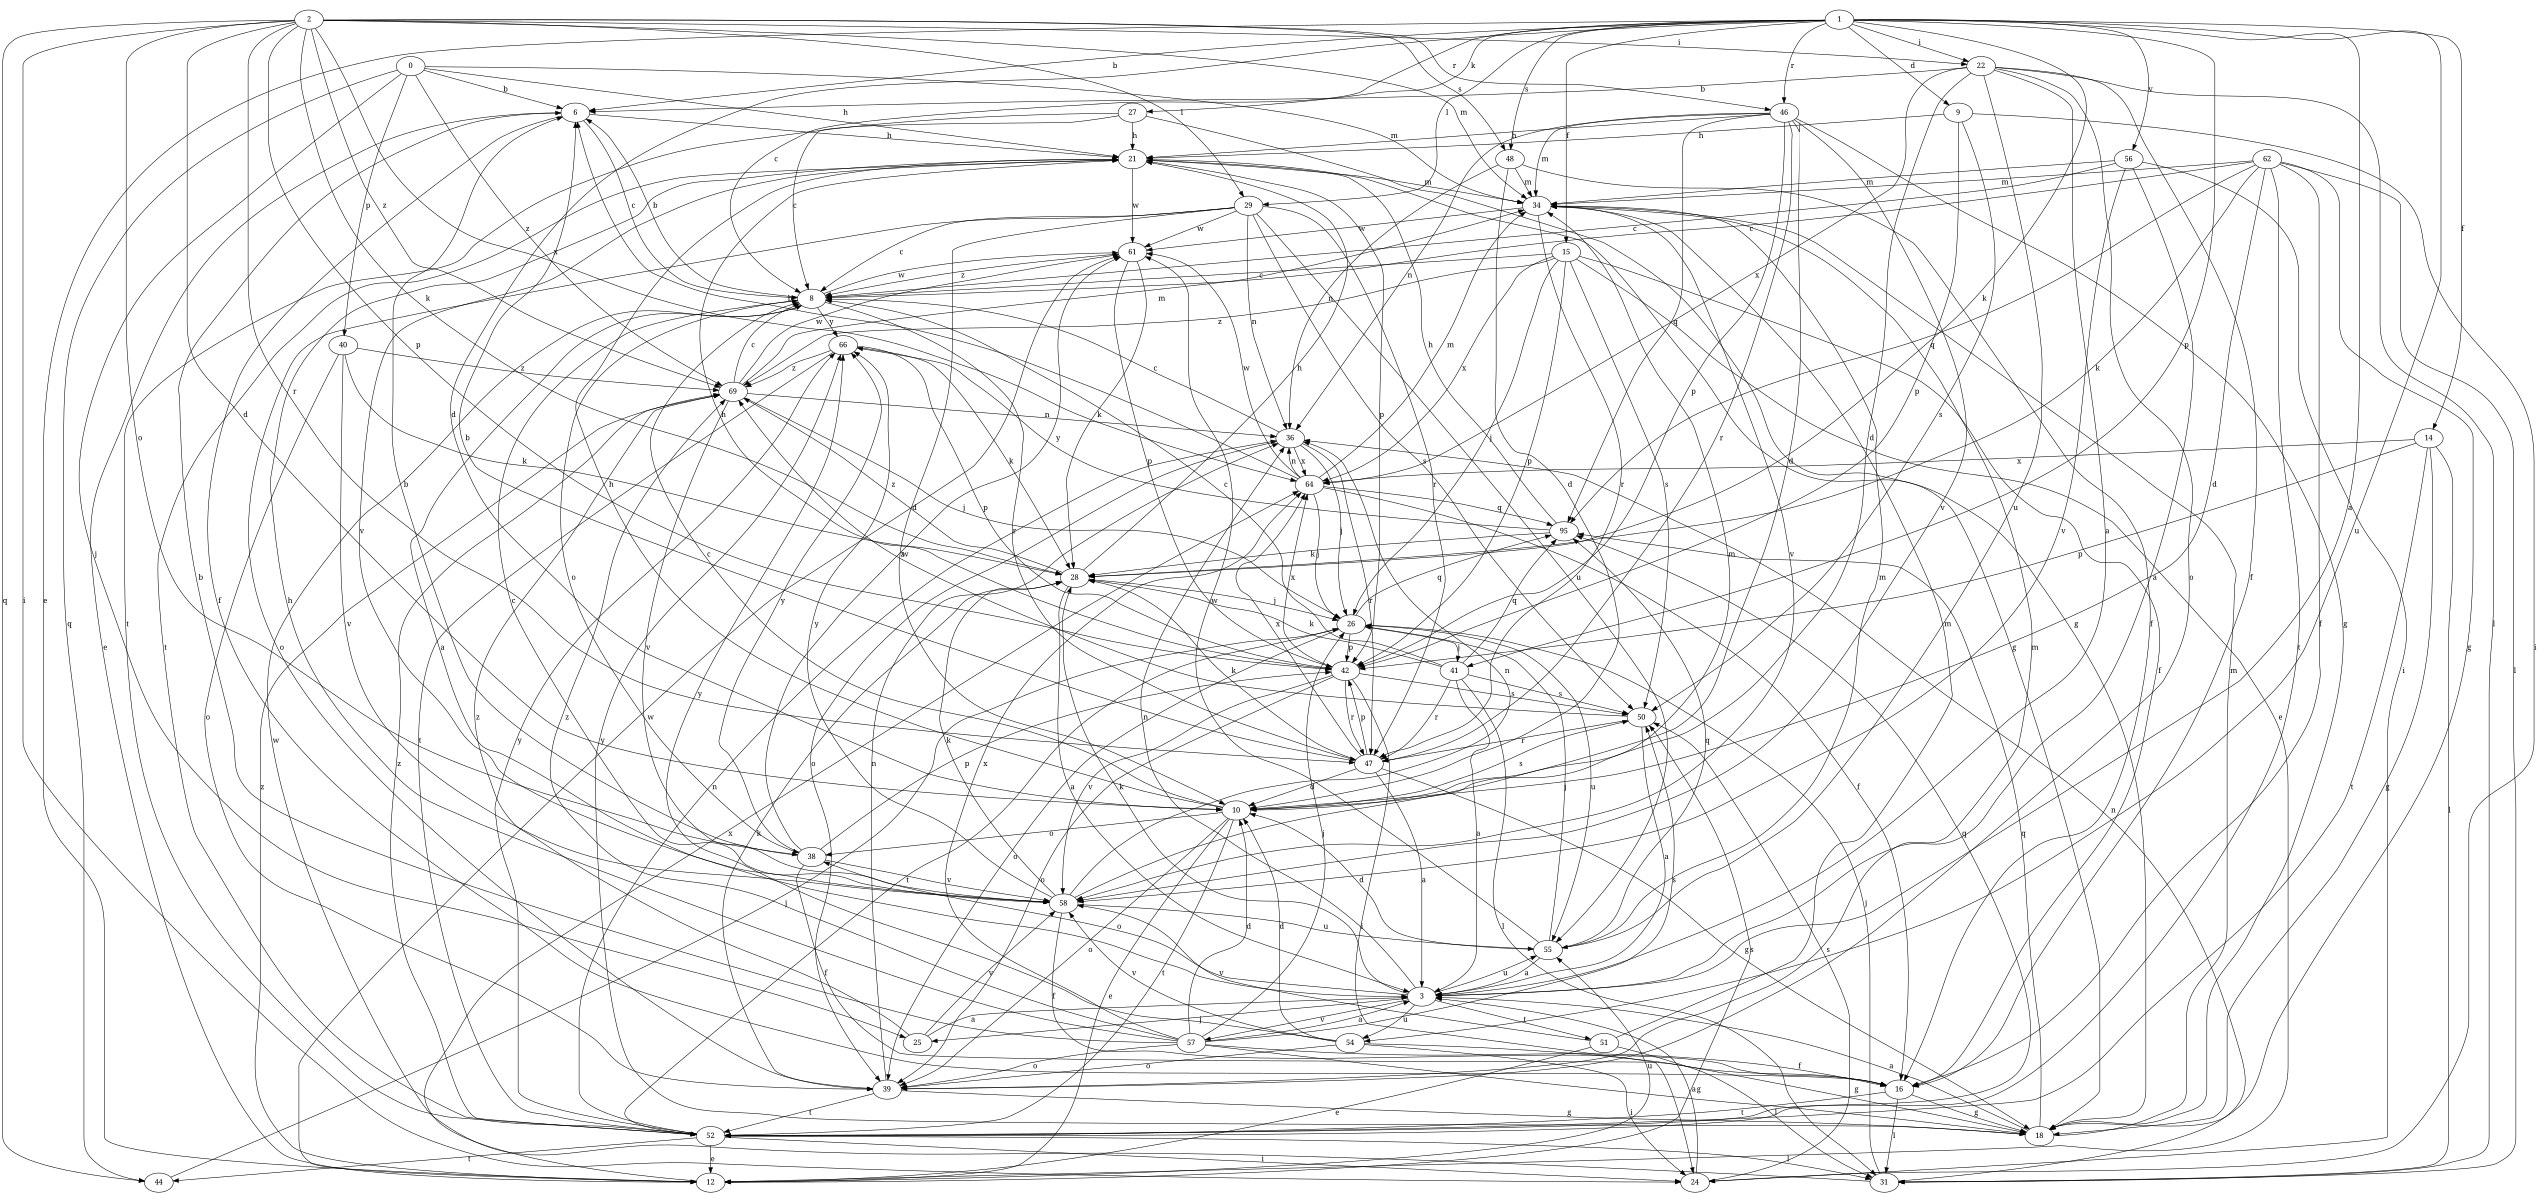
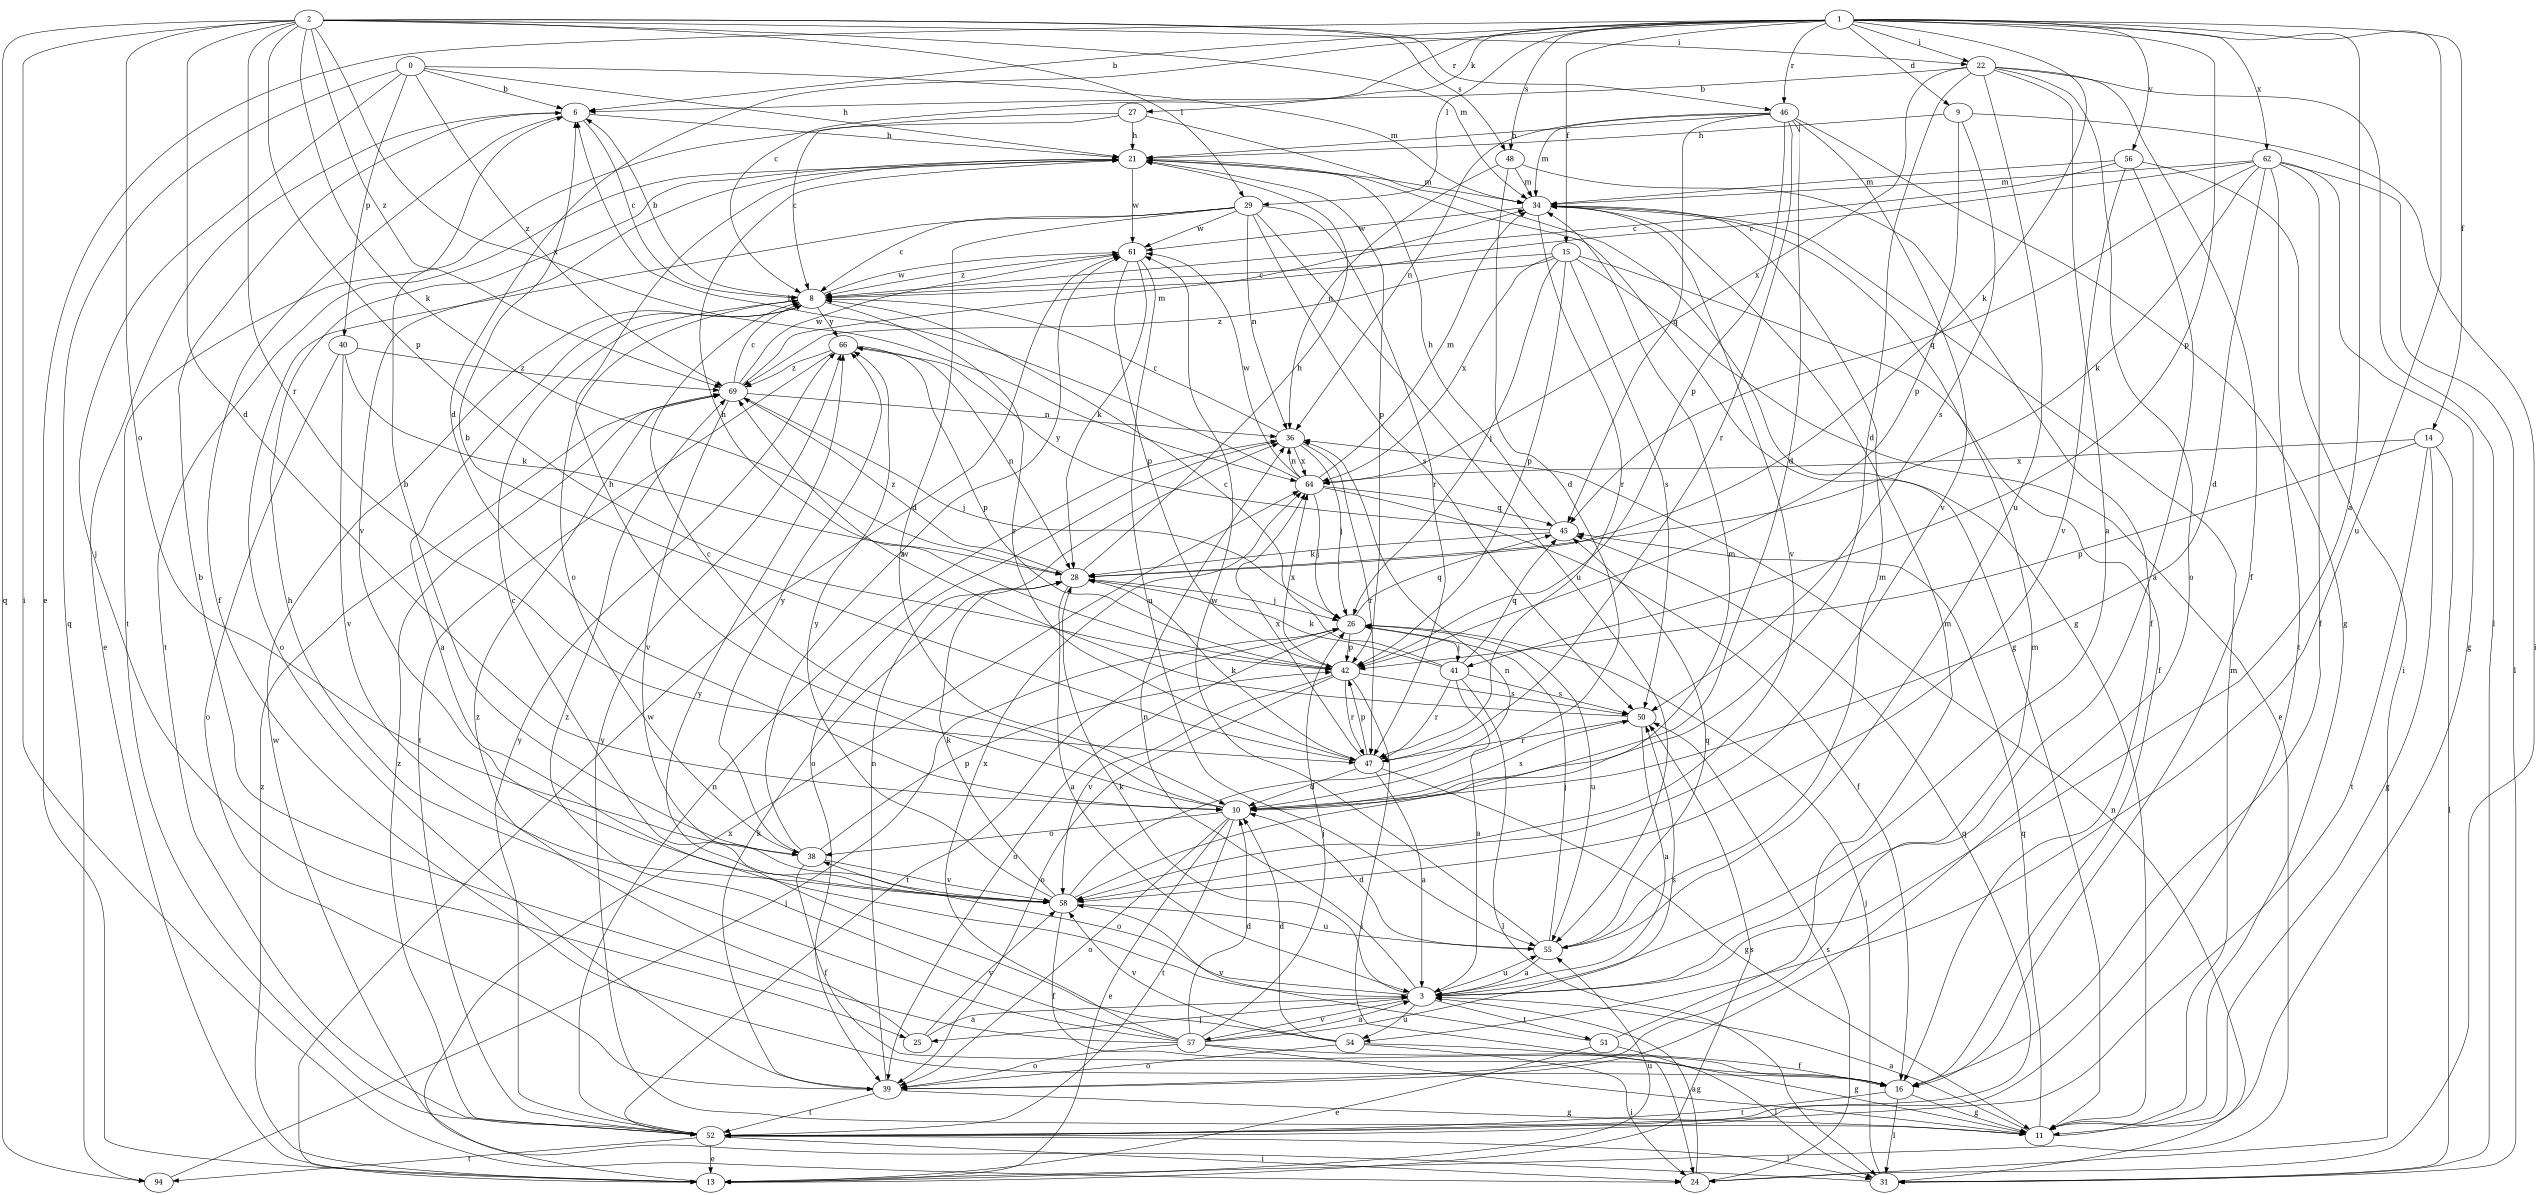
edge "1" -> "62": added, label "x"
edge "66" -> "28": label "k" -> "n"
node "95": label "95" -> "45"
edge "61" -> "55": added, label "u"
node "18": label "18" -> "11"
node "44": label "44" -> "94"
node "12": label "12" -> "13"
